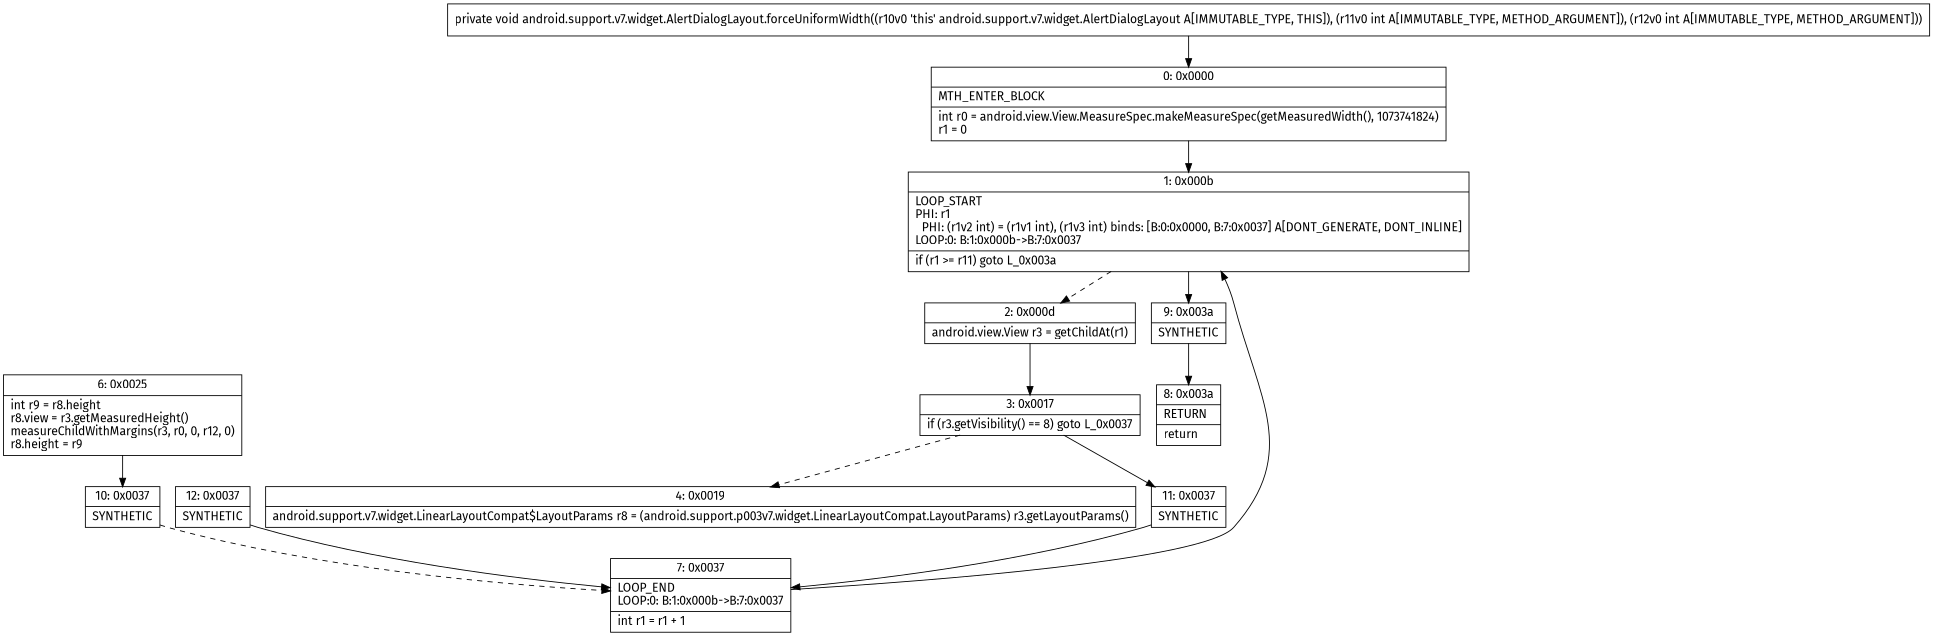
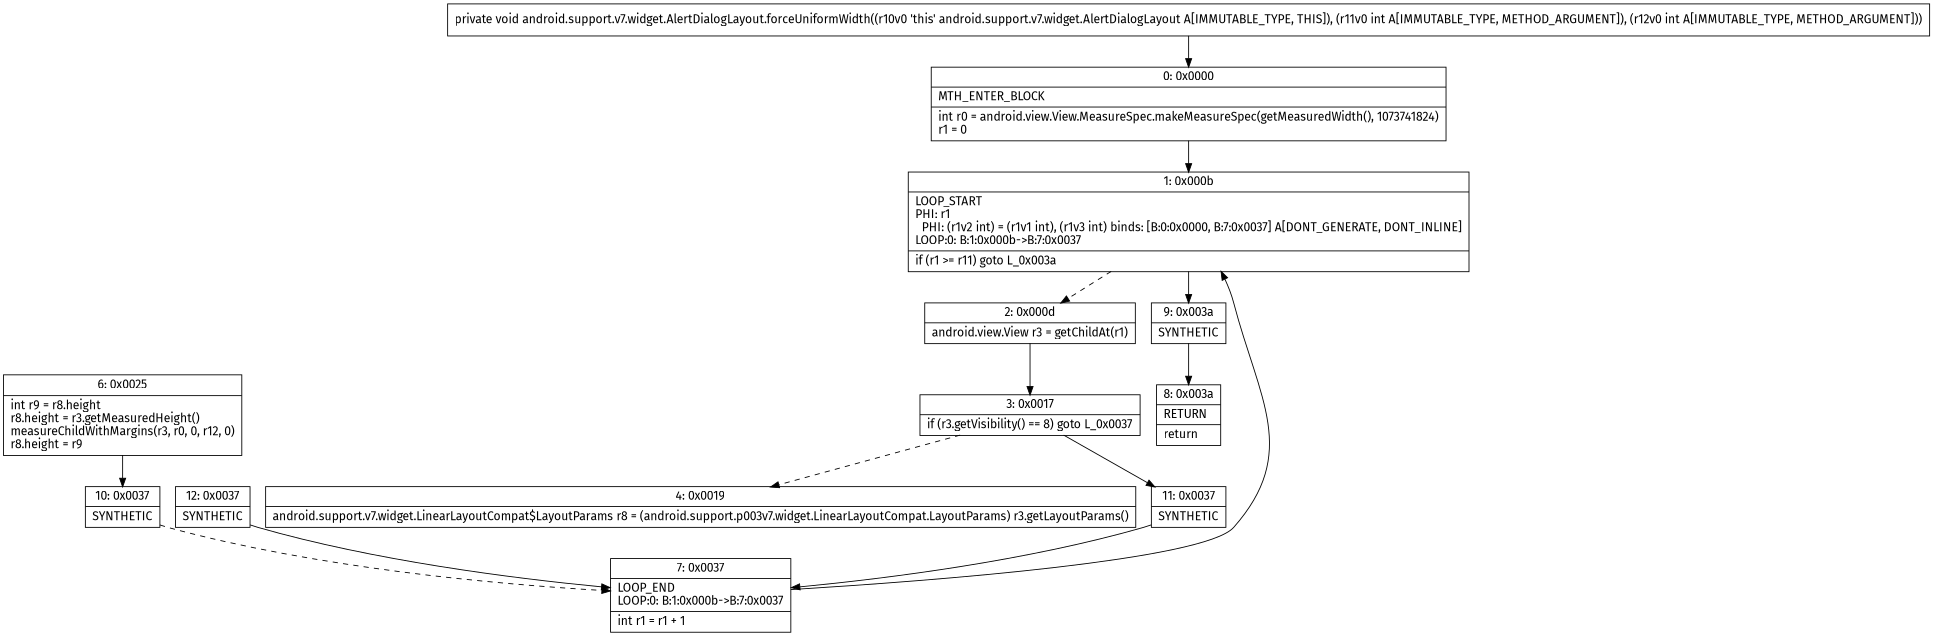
node "6: 0x0025": text "r8.view = r3.getMeasuredHeight()" -> "r8.height = r3.getMeasuredHeight()"
